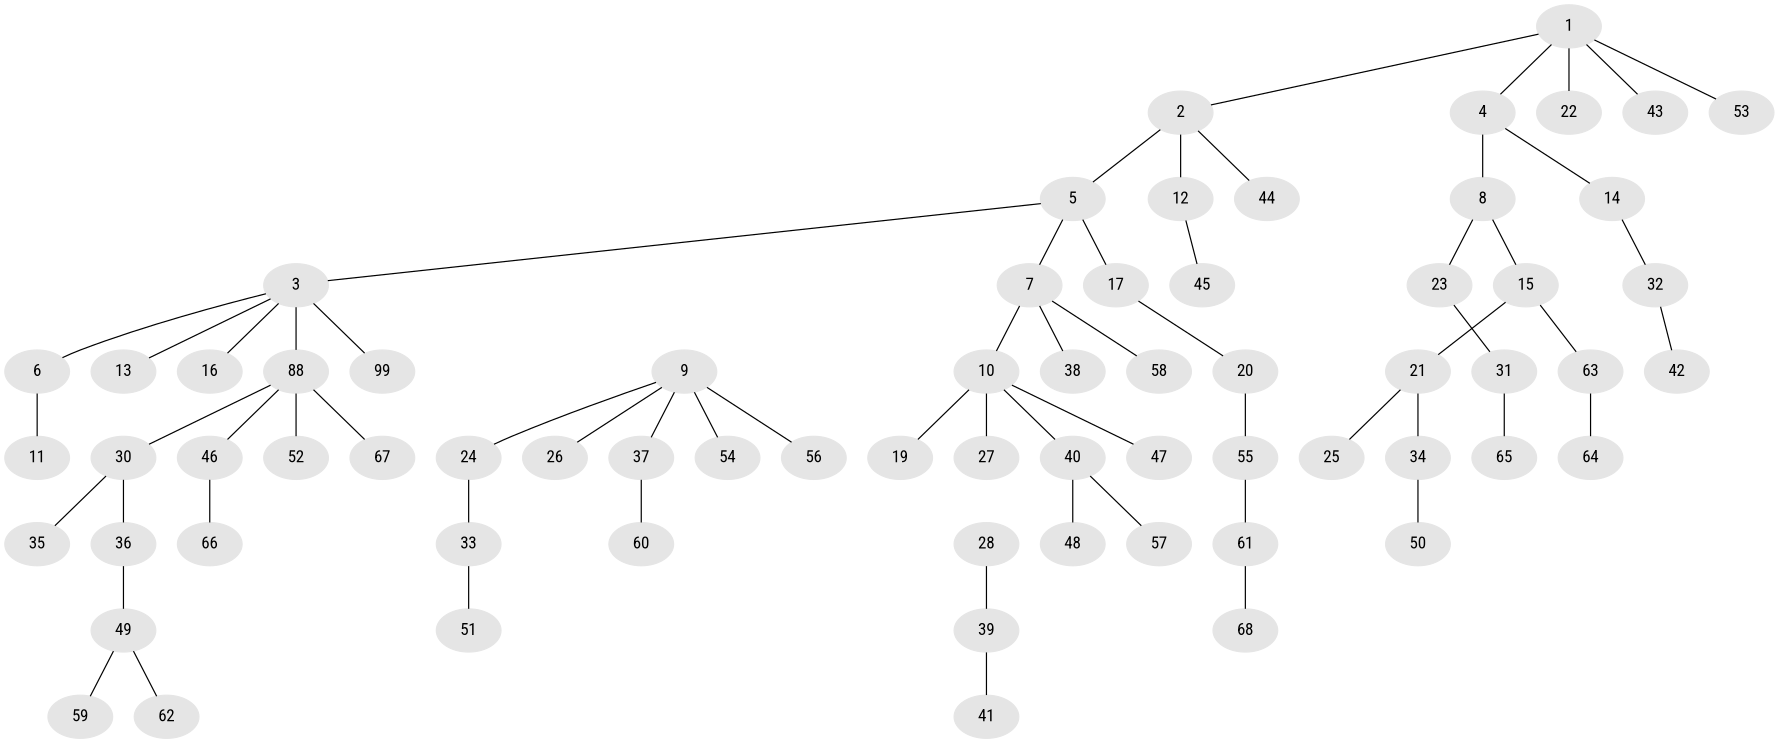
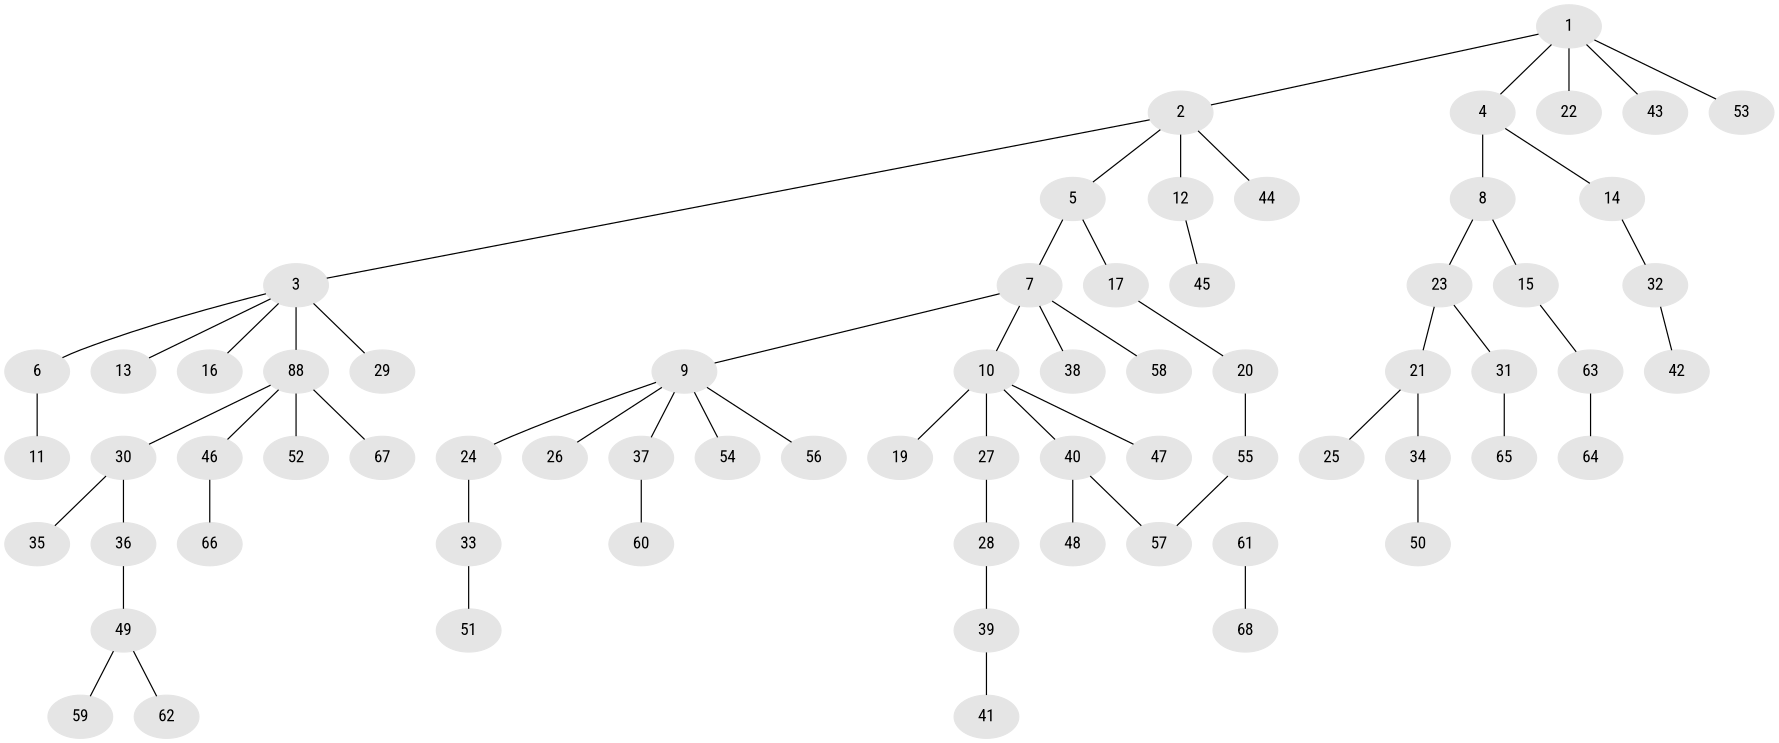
edge "5" -- "3": now "2" -- "3"
edge "15" -- "21": now "23" -- "21"
edge "7" -- "9": added
node "99": label "99" -> "29"
edge "27" -- "28": added
edge "55" -- "61": now "55" -- "57"
